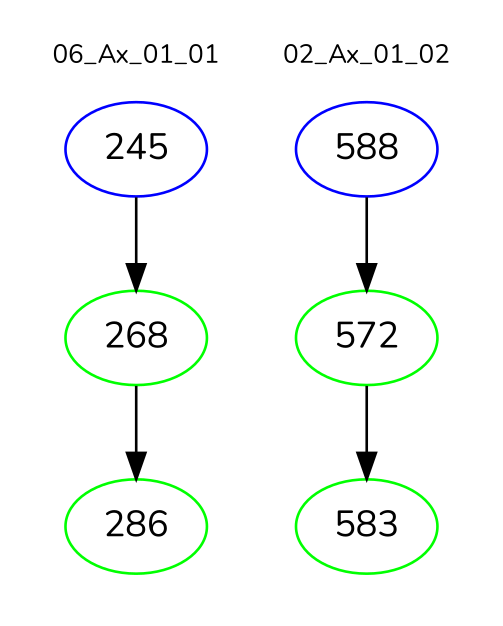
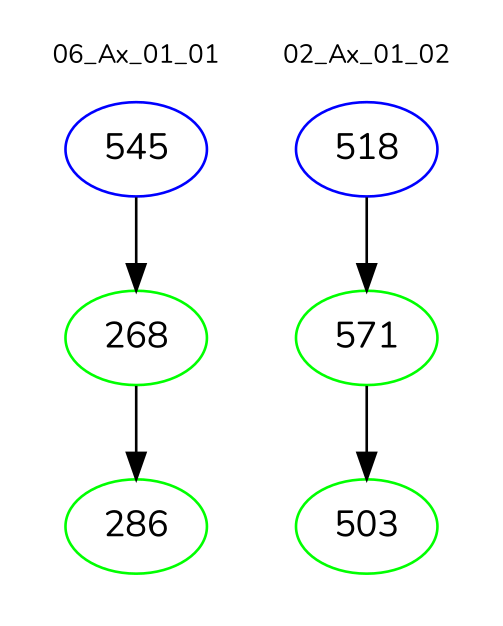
node "245": label "245" -> "545"
node "588": label "588" -> "518"
node "572": label "572" -> "571"
node "583": label "583" -> "503"
